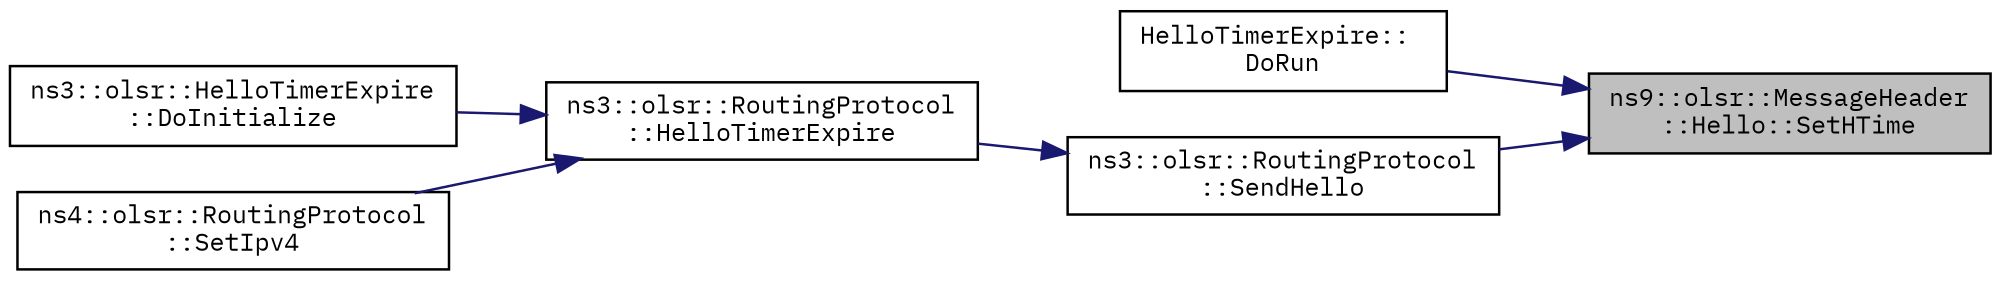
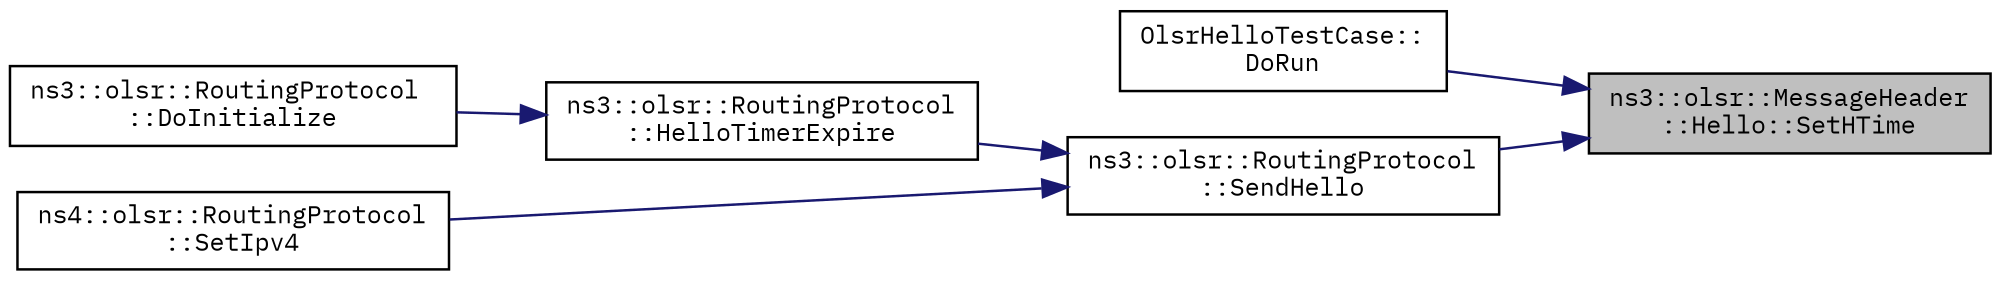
node "HelloTimerExpire:: DoRun": label "HelloTimerExpire:: DoRun" -> "OlsrHelloTestCase:: DoRun"
node "ns3::olsr::HelloTimerExpire ::DoInitialize": label "ns3::olsr::HelloTimerExpire ::DoInitialize" -> "ns3::olsr::RoutingProtocol ::DoInitialize"
node "ns9::olsr::MessageHeader ::Hello::SetHTime": label "ns9::olsr::MessageHeader ::Hello::SetHTime" -> "ns3::olsr::MessageHeader ::Hello::SetHTime"
edge "ns4::olsr::RoutingProtocol ::SetIpv4" -> "ns3::olsr::RoutingProtocol ::HelloTimerExpire": now "ns4::olsr::RoutingProtocol ::SetIpv4" -> "ns3::olsr::RoutingProtocol ::SendHello"
